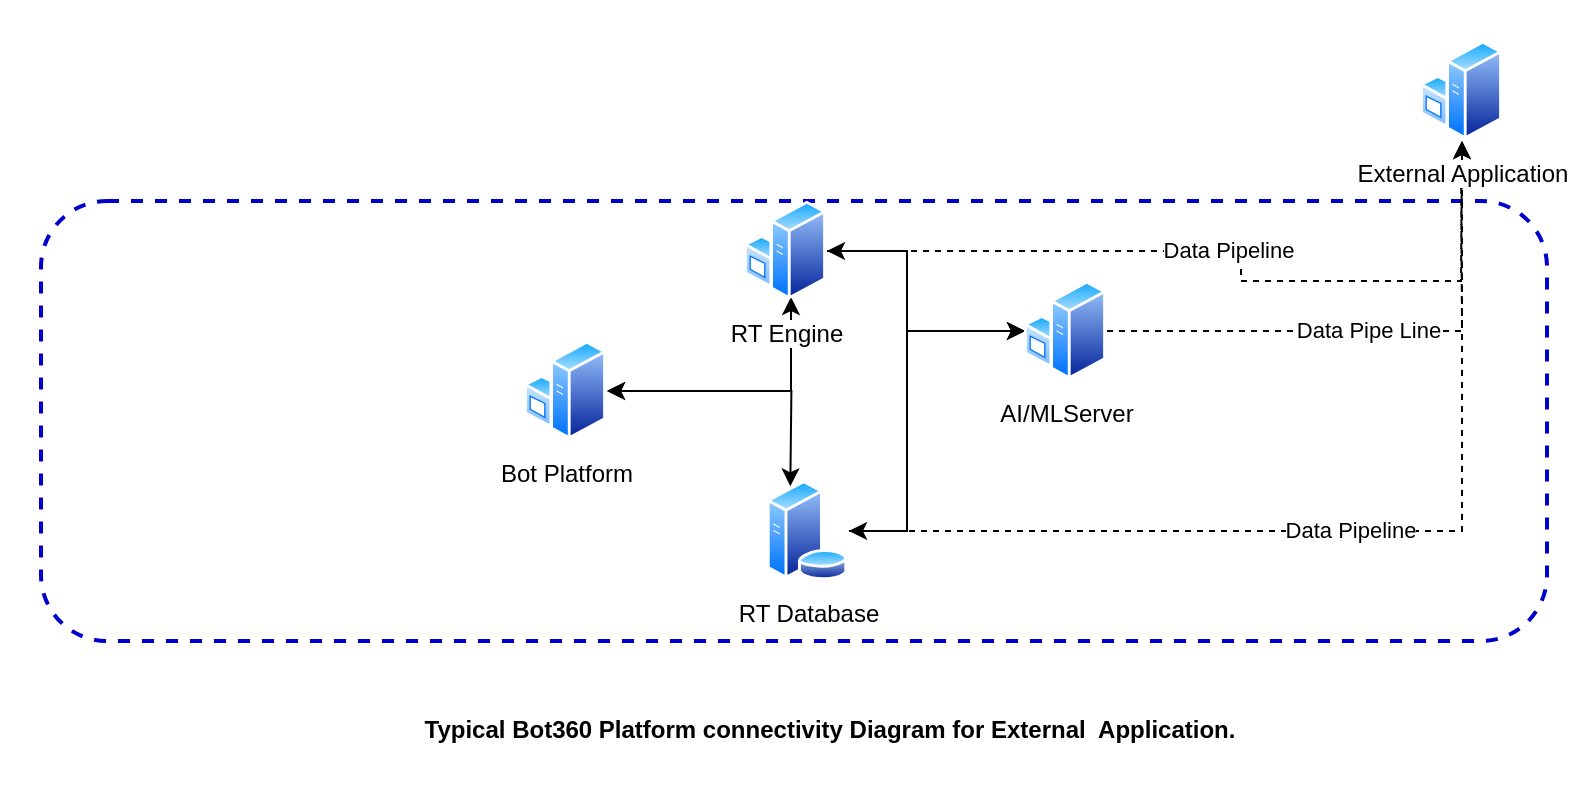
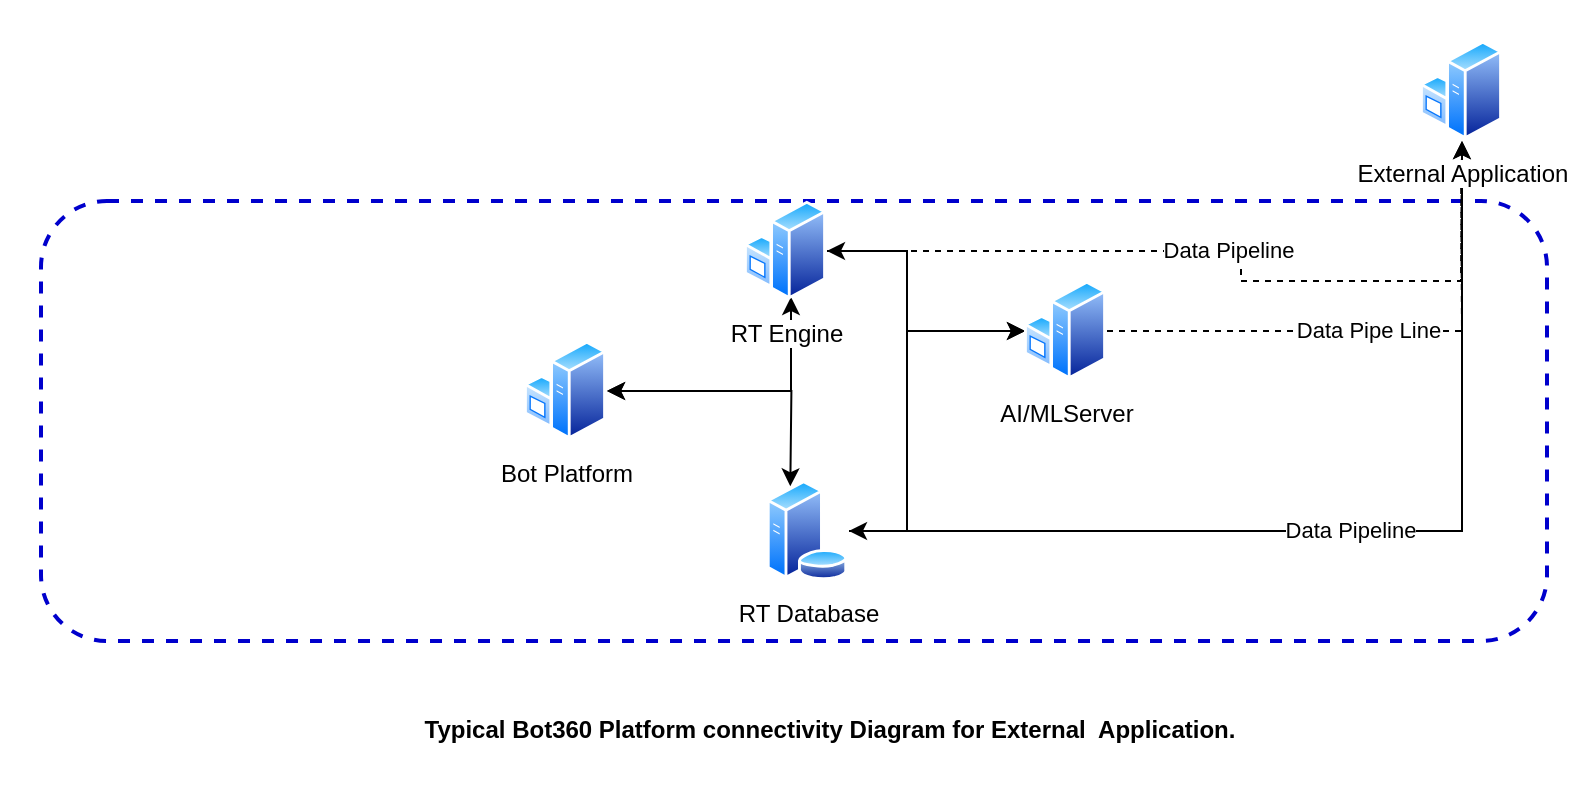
edge "RT Database" -> "External Application": style dashed -> solid
